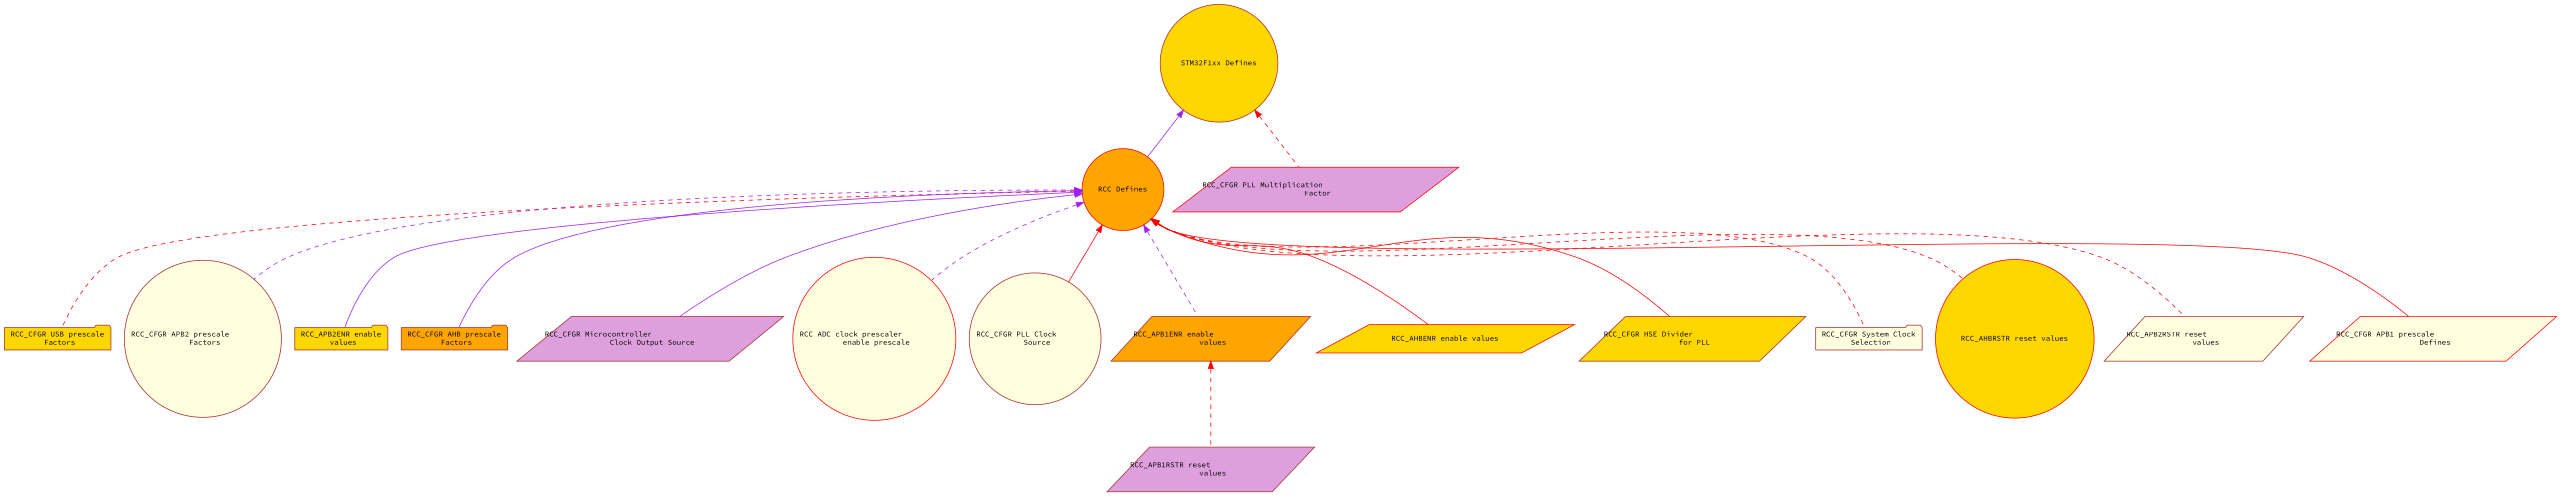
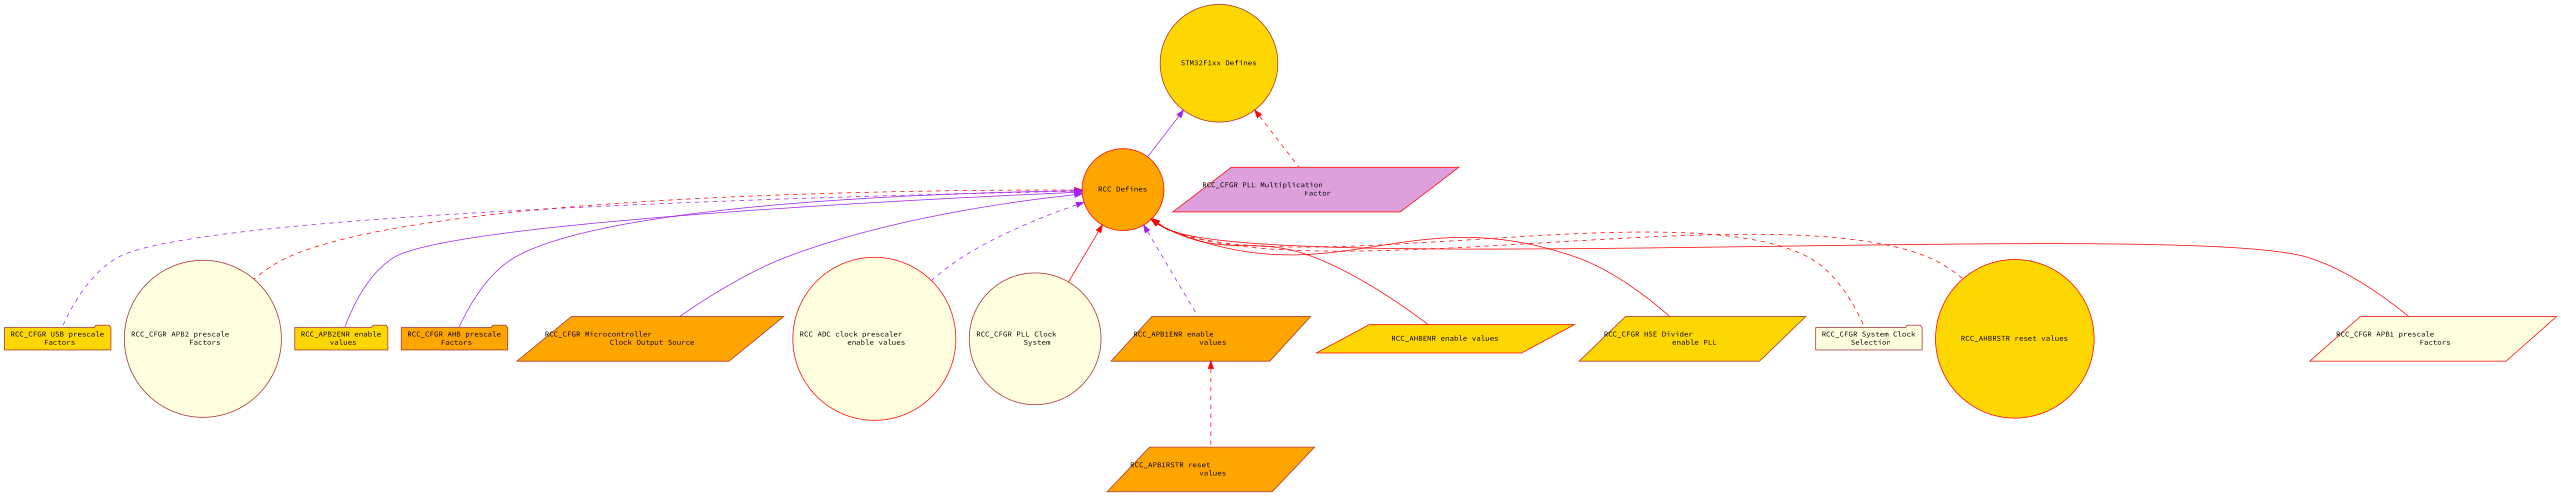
edge "RCC_CFGR USB prescale Factors" -> "RCC Defines": color red -> purple
edge "RCC_CFGR APB2 prescale Factors" -> "RCC Defines": color purple -> red
node "RCC_CFGR Microcontroller Clock Output Source": fillcolor plum -> orange
node "RCC ADC clock prescaler enable prescale": label "RCC ADC clock prescaler enable prescale" -> "RCC ADC clock prescaler enable values"
node "RCC_CFGR PLL Clock Source": label "RCC_CFGR PLL Clock Source" -> "RCC_CFGR PLL Clock System"
node "RCC_CFGR HSE Divider for PLL": label "RCC_CFGR HSE Divider for PLL" -> "RCC_CFGR HSE Divider enable PLL"
node "RCC_APB2RSTR reset values": removed
node "RCC_CFGR APB1 prescale Defines": label "RCC_CFGR APB1 prescale Defines" -> "RCC_CFGR APB1 prescale Factors"
node "RCC_APB1RSTR reset values": fillcolor plum -> orange
